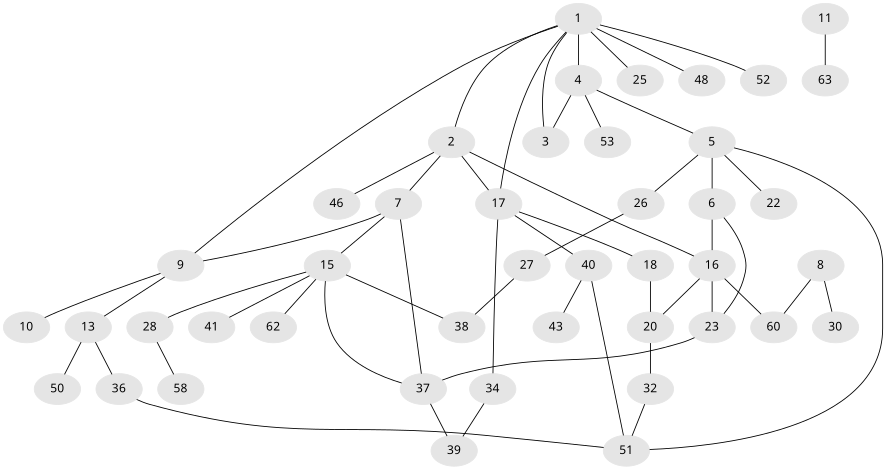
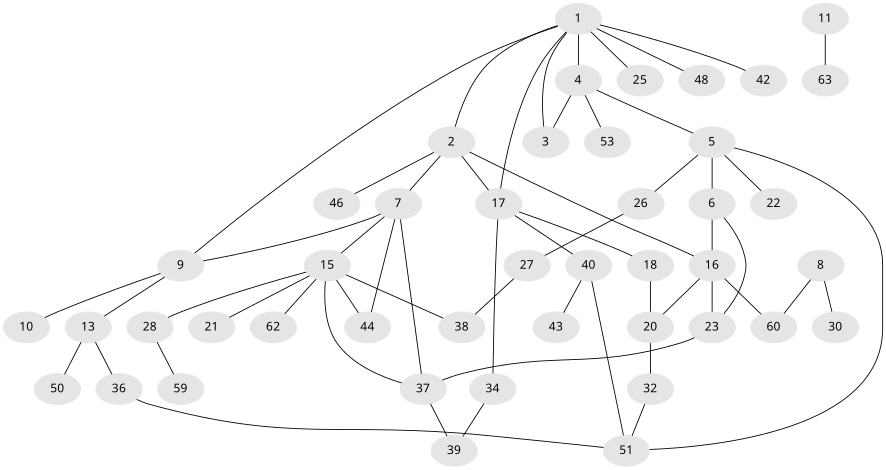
node "52": label "52" -> "42"
node "41": label "41" -> "21"
node "44": added
node "58": label "58" -> "59"
